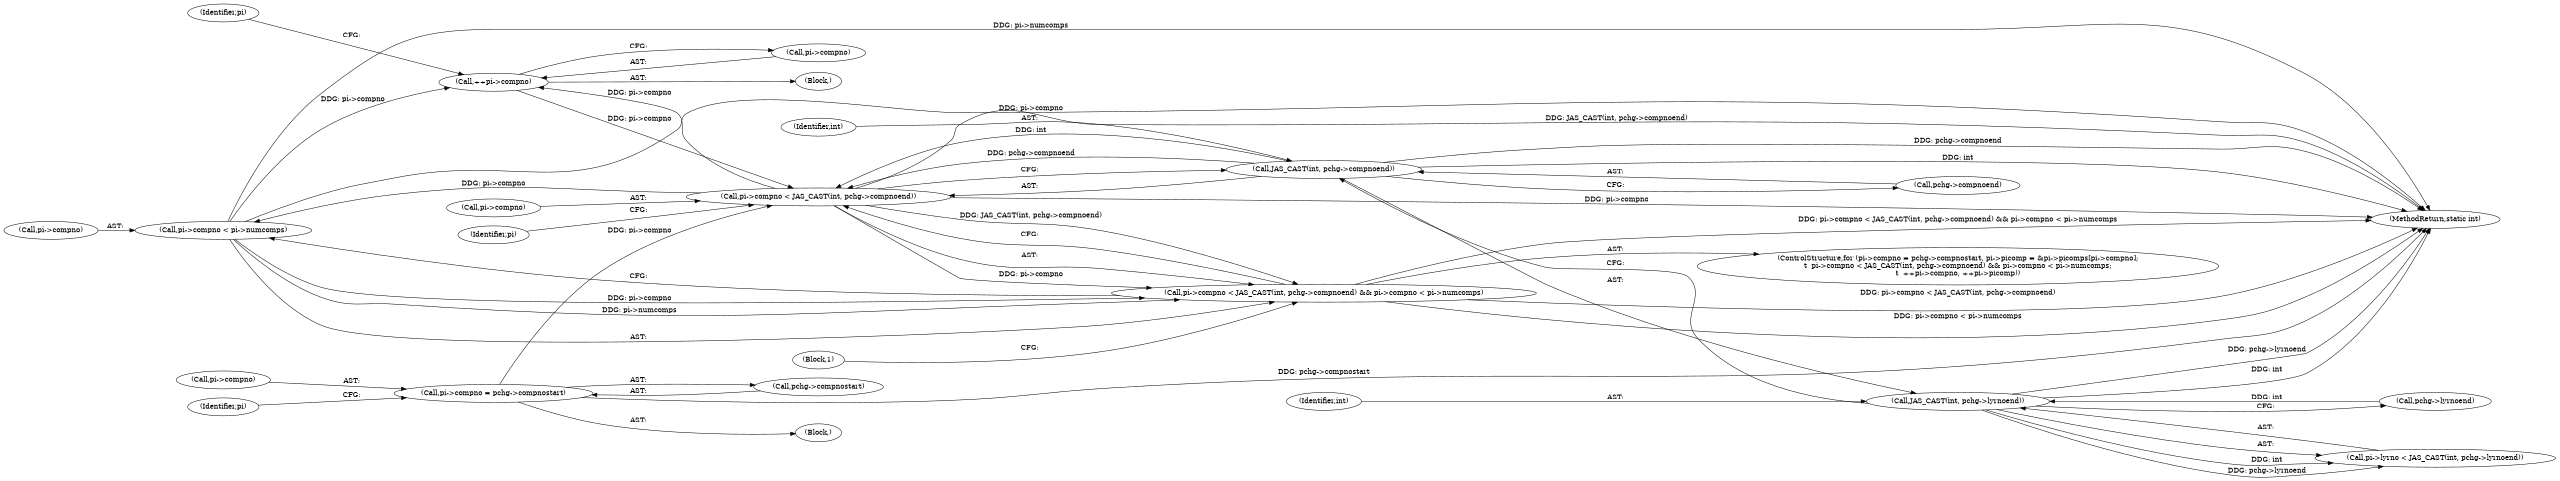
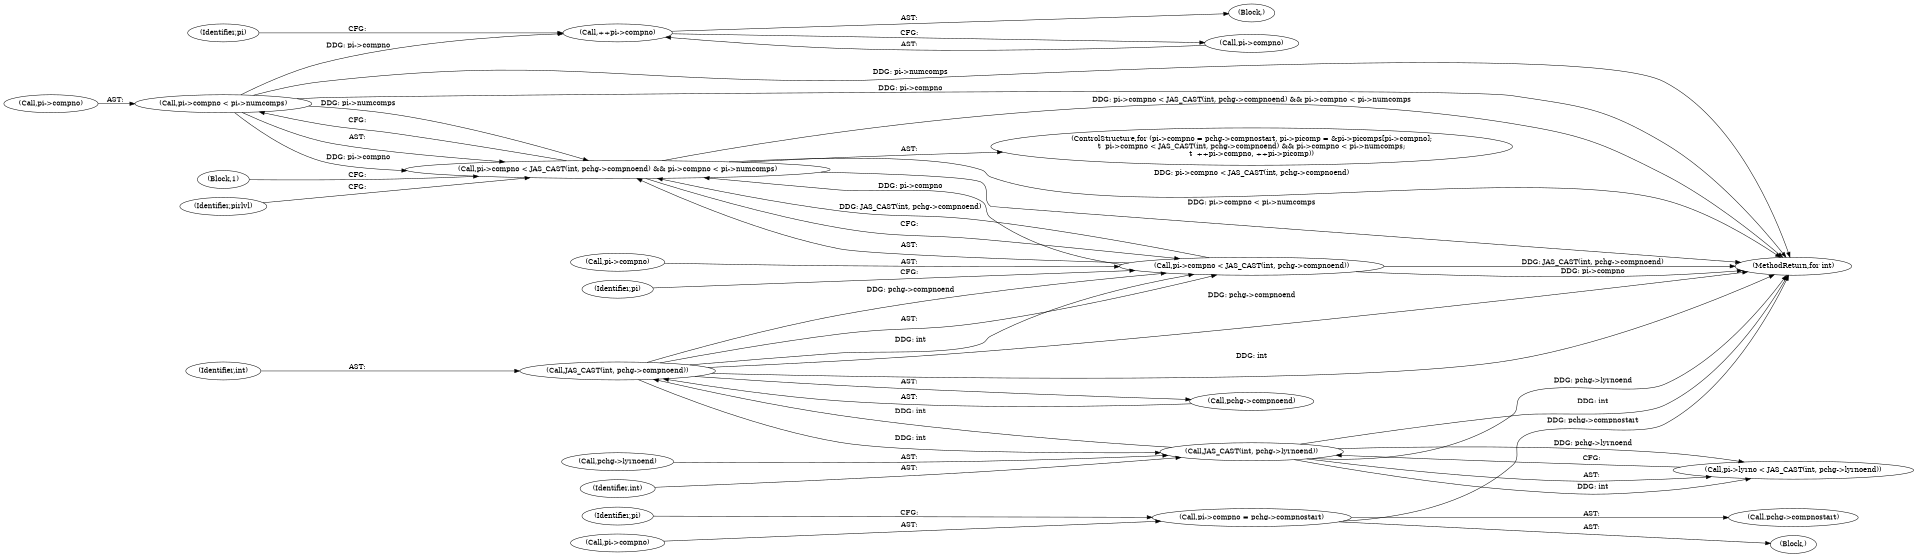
edge "(Call,pi->compno < JAS_CAST(int, pchg->compnoend))" -> "(Call,++pi->compno)": removed, label "DDG: pi->compno"
edge "(Call,++pi->compno)" -> "(Call,pi->compno < JAS_CAST(int, pchg->compnoend))": removed, label "DDG: pi->compno"
edge "(Call,pi->compno < JAS_CAST(int, pchg->compnoend))" -> "(Call,JAS_CAST(int, pchg->compnoend))": removed, label "CFG:"
edge "(Call,JAS_CAST(int, pchg->compnoend))" -> "(Call,pchg->compnoend)": label "CFG: " -> "AST: "
edge "(Call,pi->compno < JAS_CAST(int, pchg->compnoend))" -> "(Call,pi->compno < pi->numcomps)": removed, label "DDG: pi->compno"
node "(Identifier,pirlvl)": added
node "(MethodReturn,static int)": label "(MethodReturn,static int)" -> "(MethodReturn,for int)"
edge "(Call,pi->compno = pchg->compnostart)" -> "(Call,pi->compno < JAS_CAST(int, pchg->compnoend))": removed, label "DDG: pi->compno"
edge "(Call,JAS_CAST(int, pchg->lyrnoend))" -> "(Call,JAS_CAST(int, pchg->compnoend))": label "CFG: " -> "DDG: int"
edge "(Call,JAS_CAST(int, pchg->compnoend))" -> "(Call,JAS_CAST(int, pchg->lyrnoend))": label "AST: " -> "DDG: int"
edge "(Call,pchg->compnostart)" -> "(Call,pi->compno = pchg->compnostart)": removed, label "AST:"
edge "(Call,pchg->lyrnoend)" -> "(Call,JAS_CAST(int, pchg->lyrnoend))": label "DDG: int" -> "AST: "
edge "(Call,JAS_CAST(int, pchg->lyrnoend))" -> "(Call,pchg->lyrnoend)": removed, label "CFG:"
edge "(Call,pi->lyrno < JAS_CAST(int, pchg->lyrnoend))" -> "(Call,JAS_CAST(int, pchg->lyrnoend))": label "AST: " -> "CFG: "
